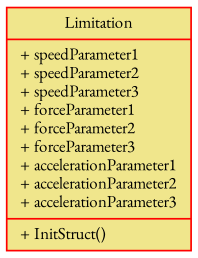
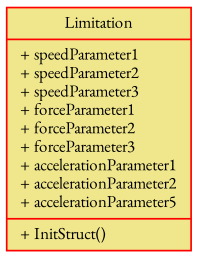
node "Limitation": text "+ accelerationParameter3" -> "+ accelerationParameter5"
